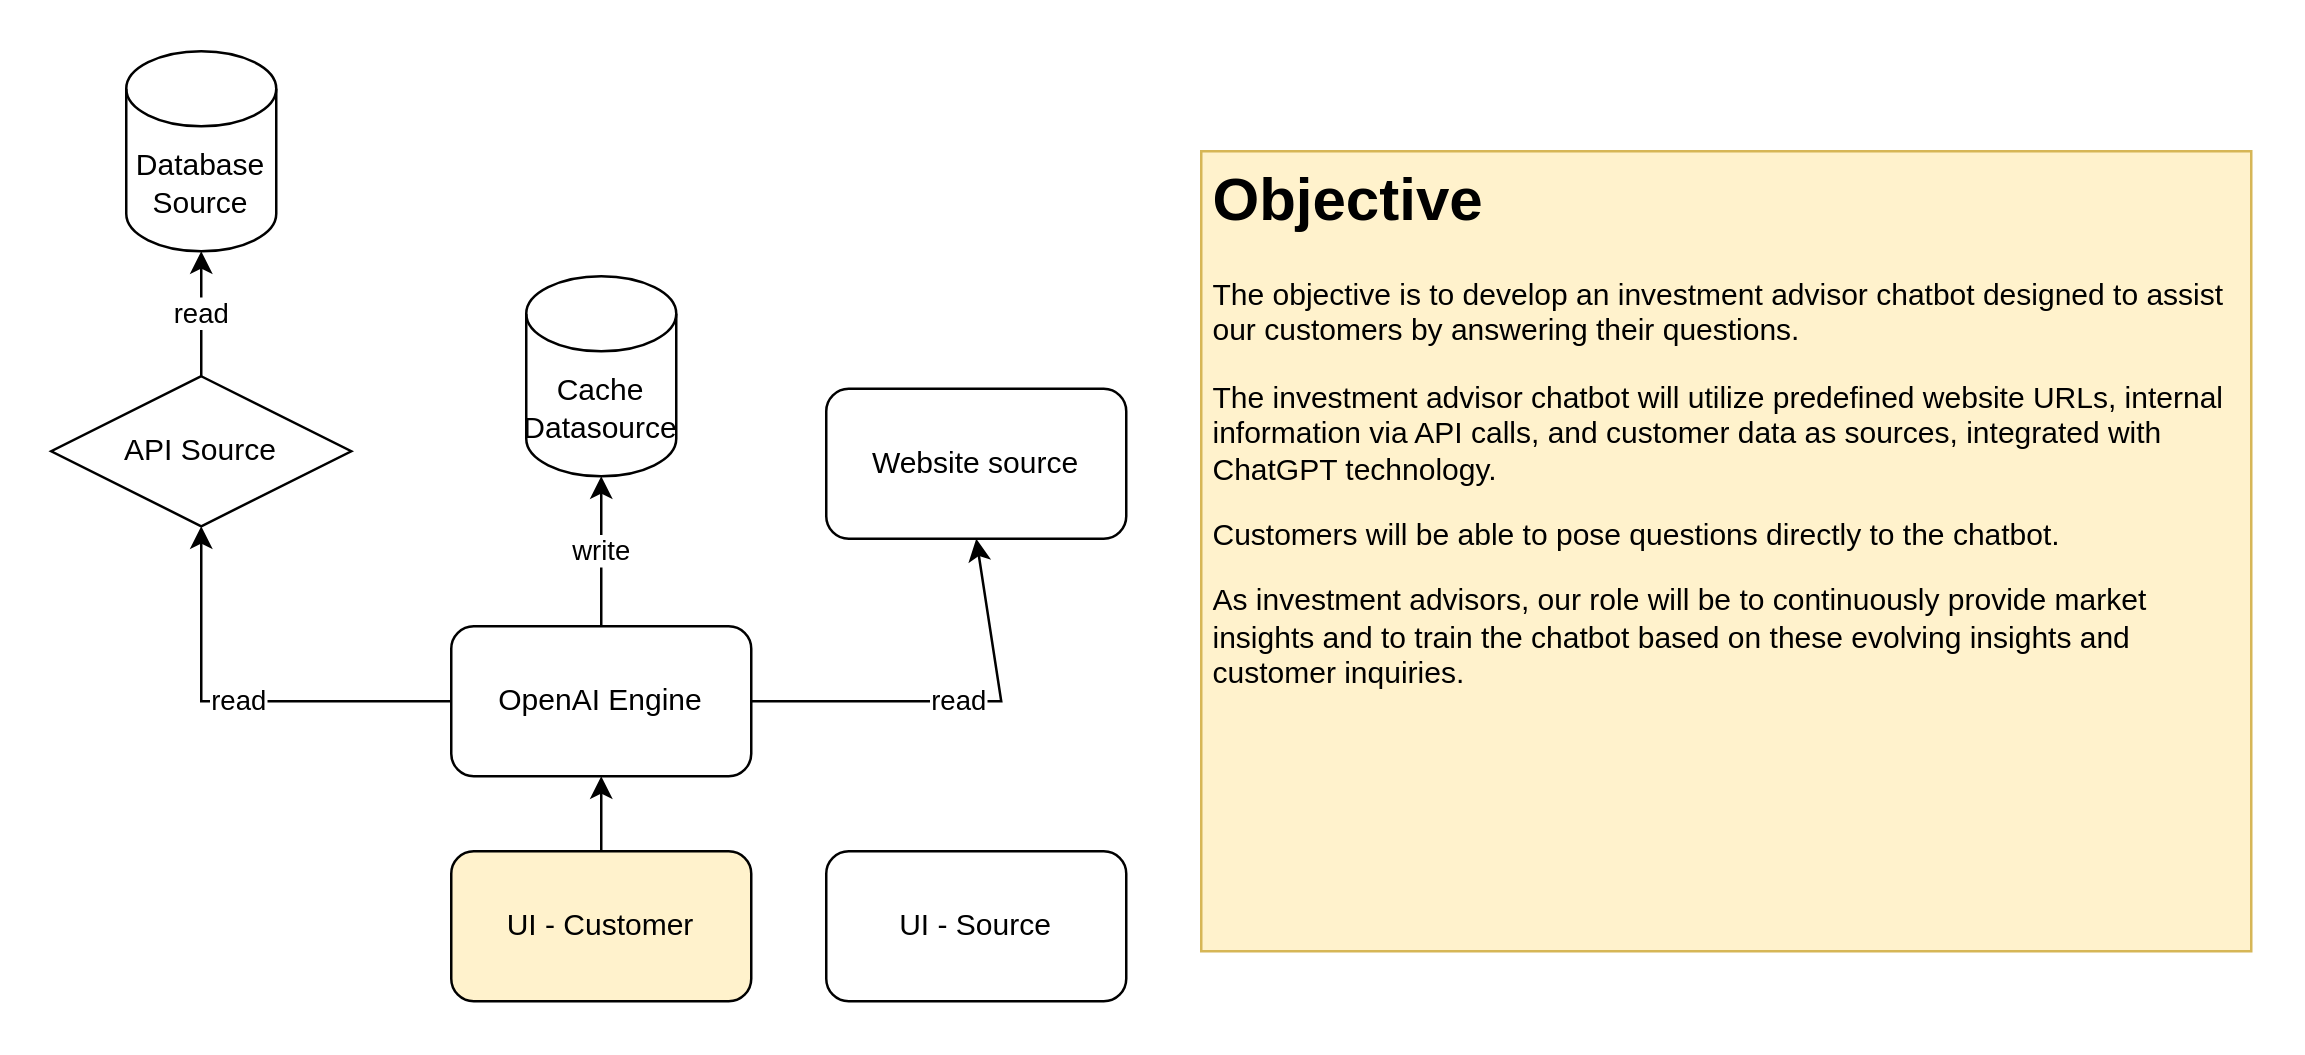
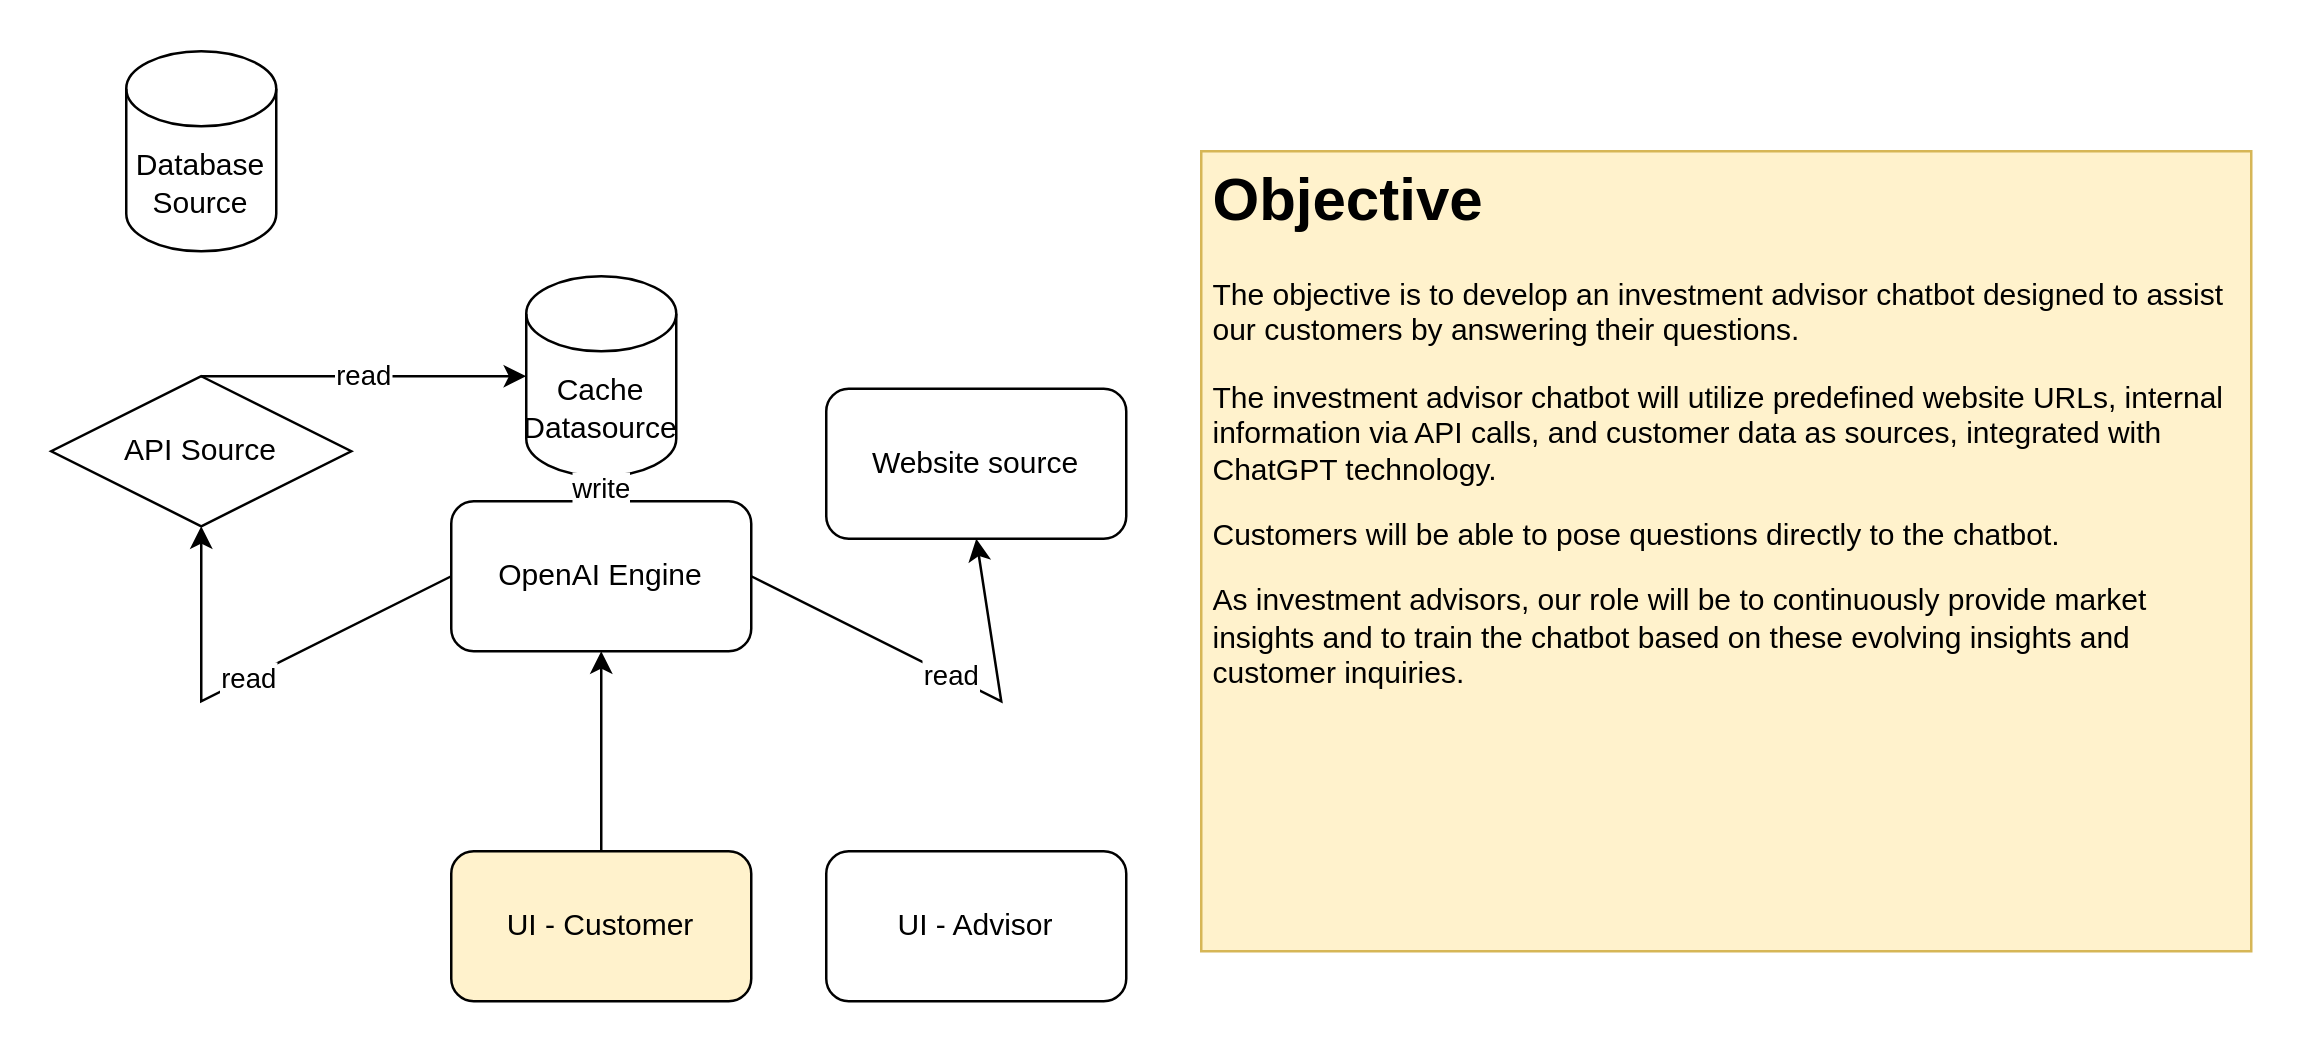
edge "API Source" -> "Database Source": now "API Source" -> "Cache Datasource"
node "OpenAI Engine": moved (601, 701) -> (601, 576)
node "UI - Source": label "UI - Source" -> "UI - Advisor"
